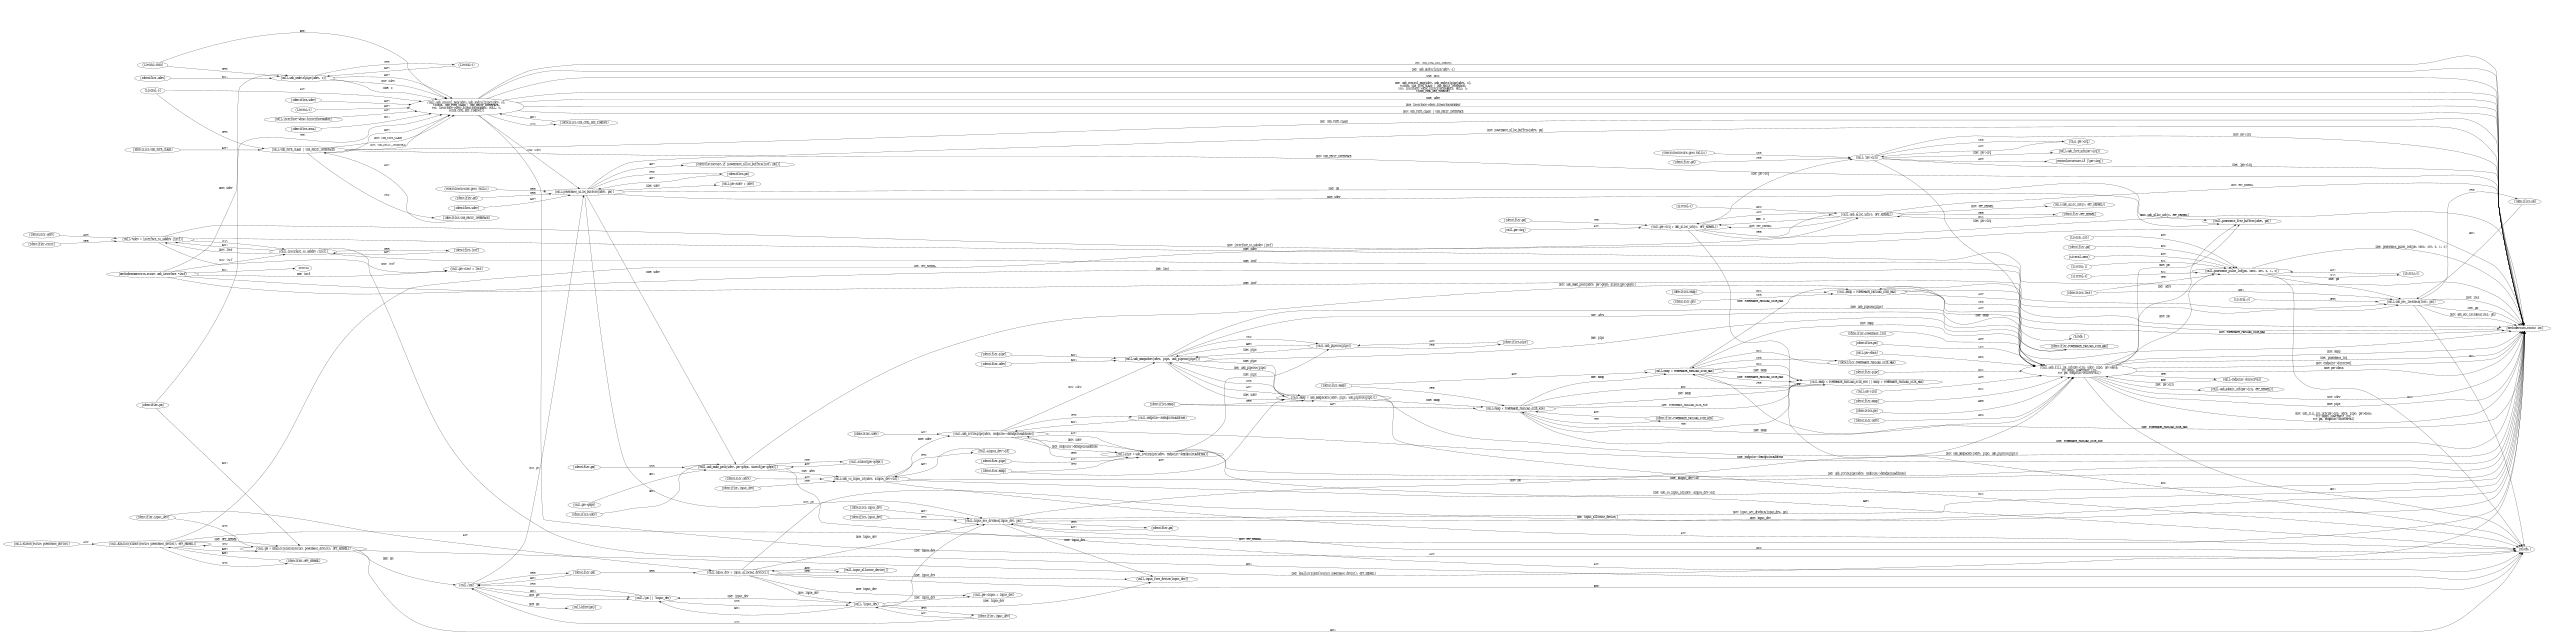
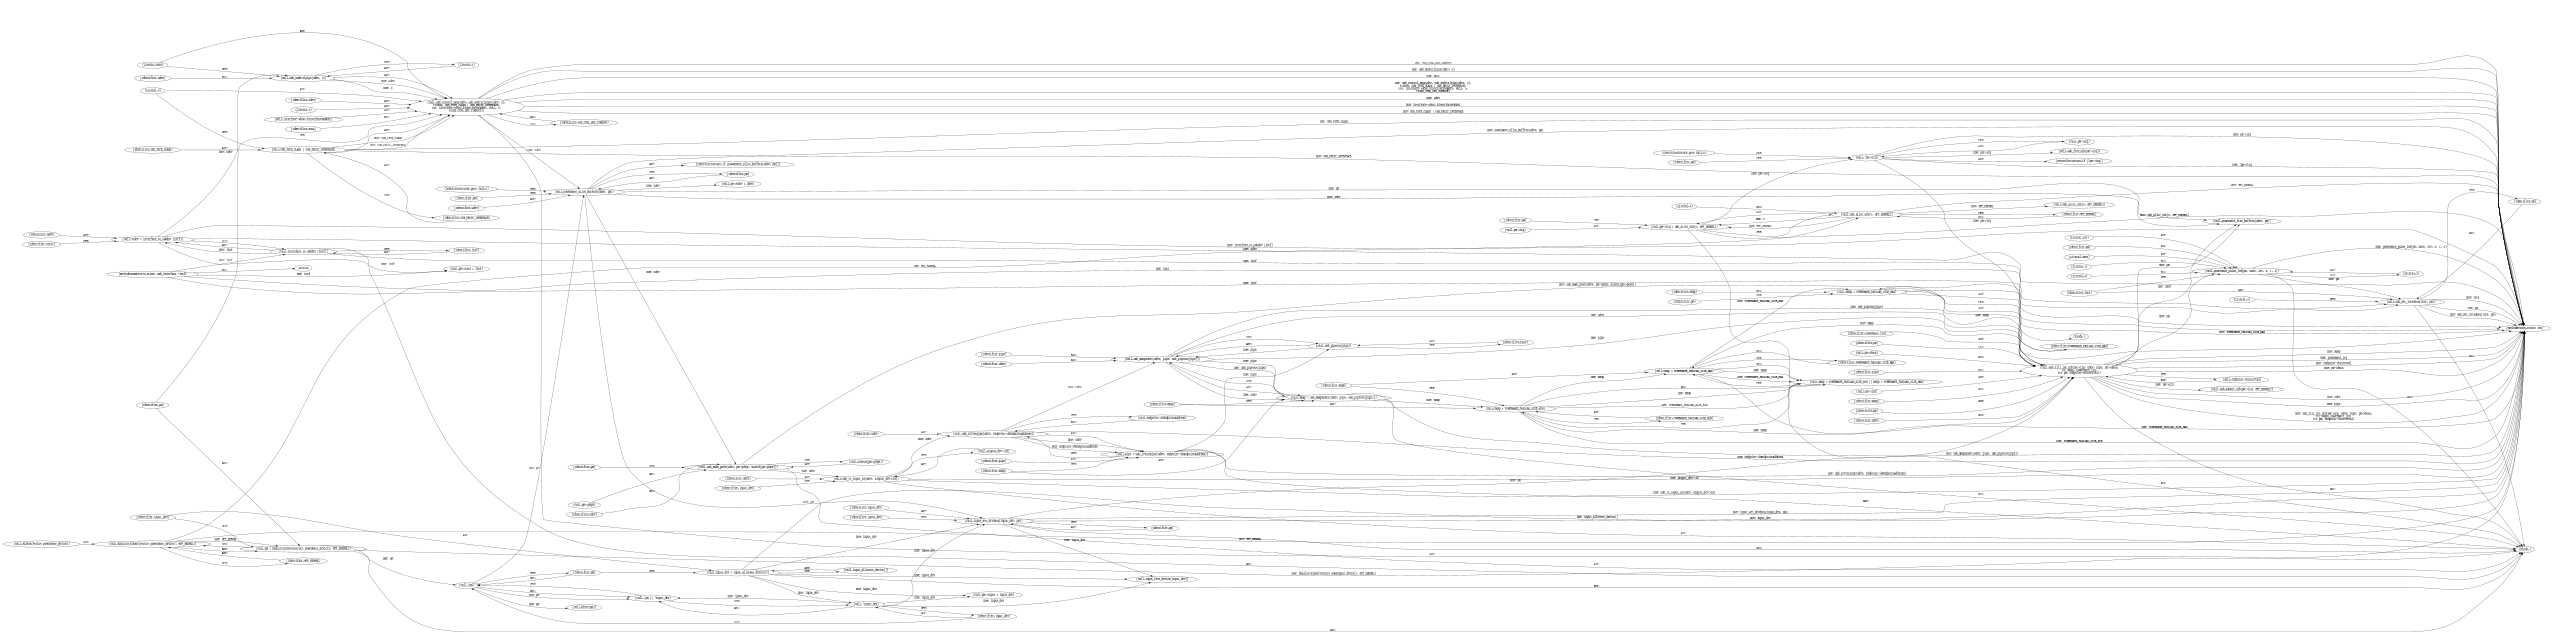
node "(ControlStructure,if (powermate_alloc_buffers(intf, pm)))": label "(ControlStructure,if (powermate_alloc_buffers(intf, pm)))" -> "(ControlStructure,if (powermate_alloc_buffers(udev, pm)))"
edge "(MethodParameterIn,struct usb_interface *intf)" -> "(Call,usb_sndctrlpipe(udev, 0))": now "(Call,*udev = interface_to_usbdev (intf))" -> "(Call,usb_sndctrlpipe(udev, 0))"
